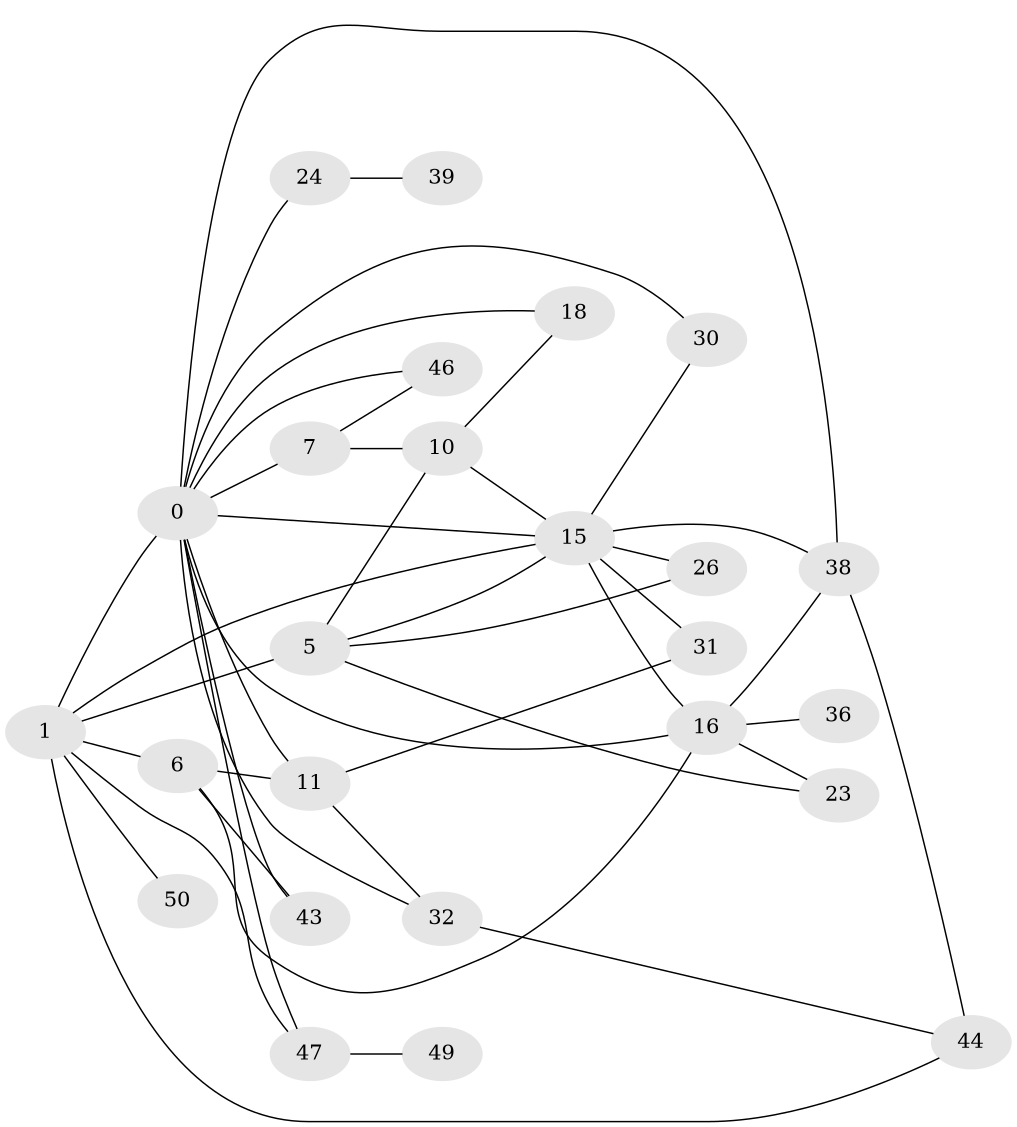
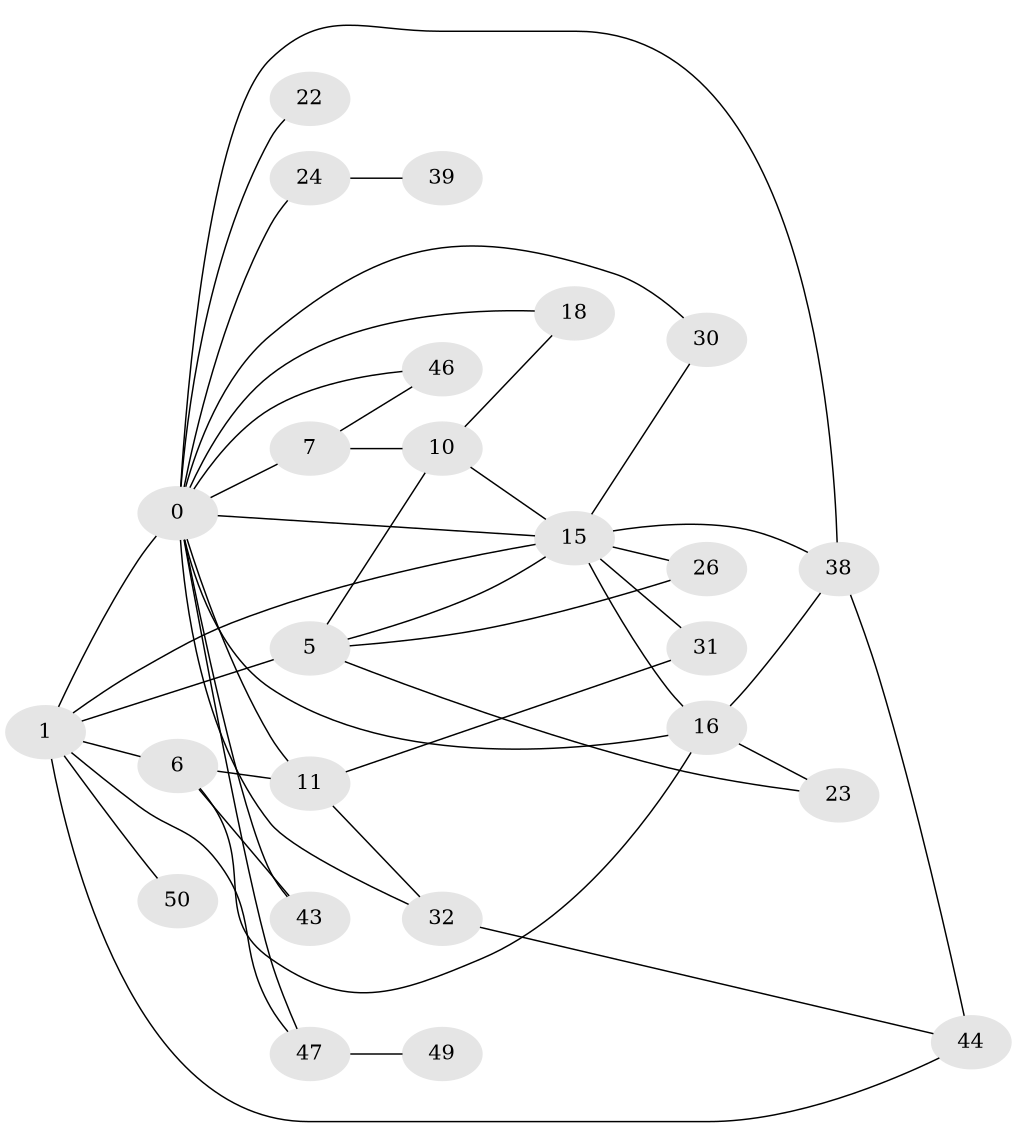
node "22": added
node "36": removed
